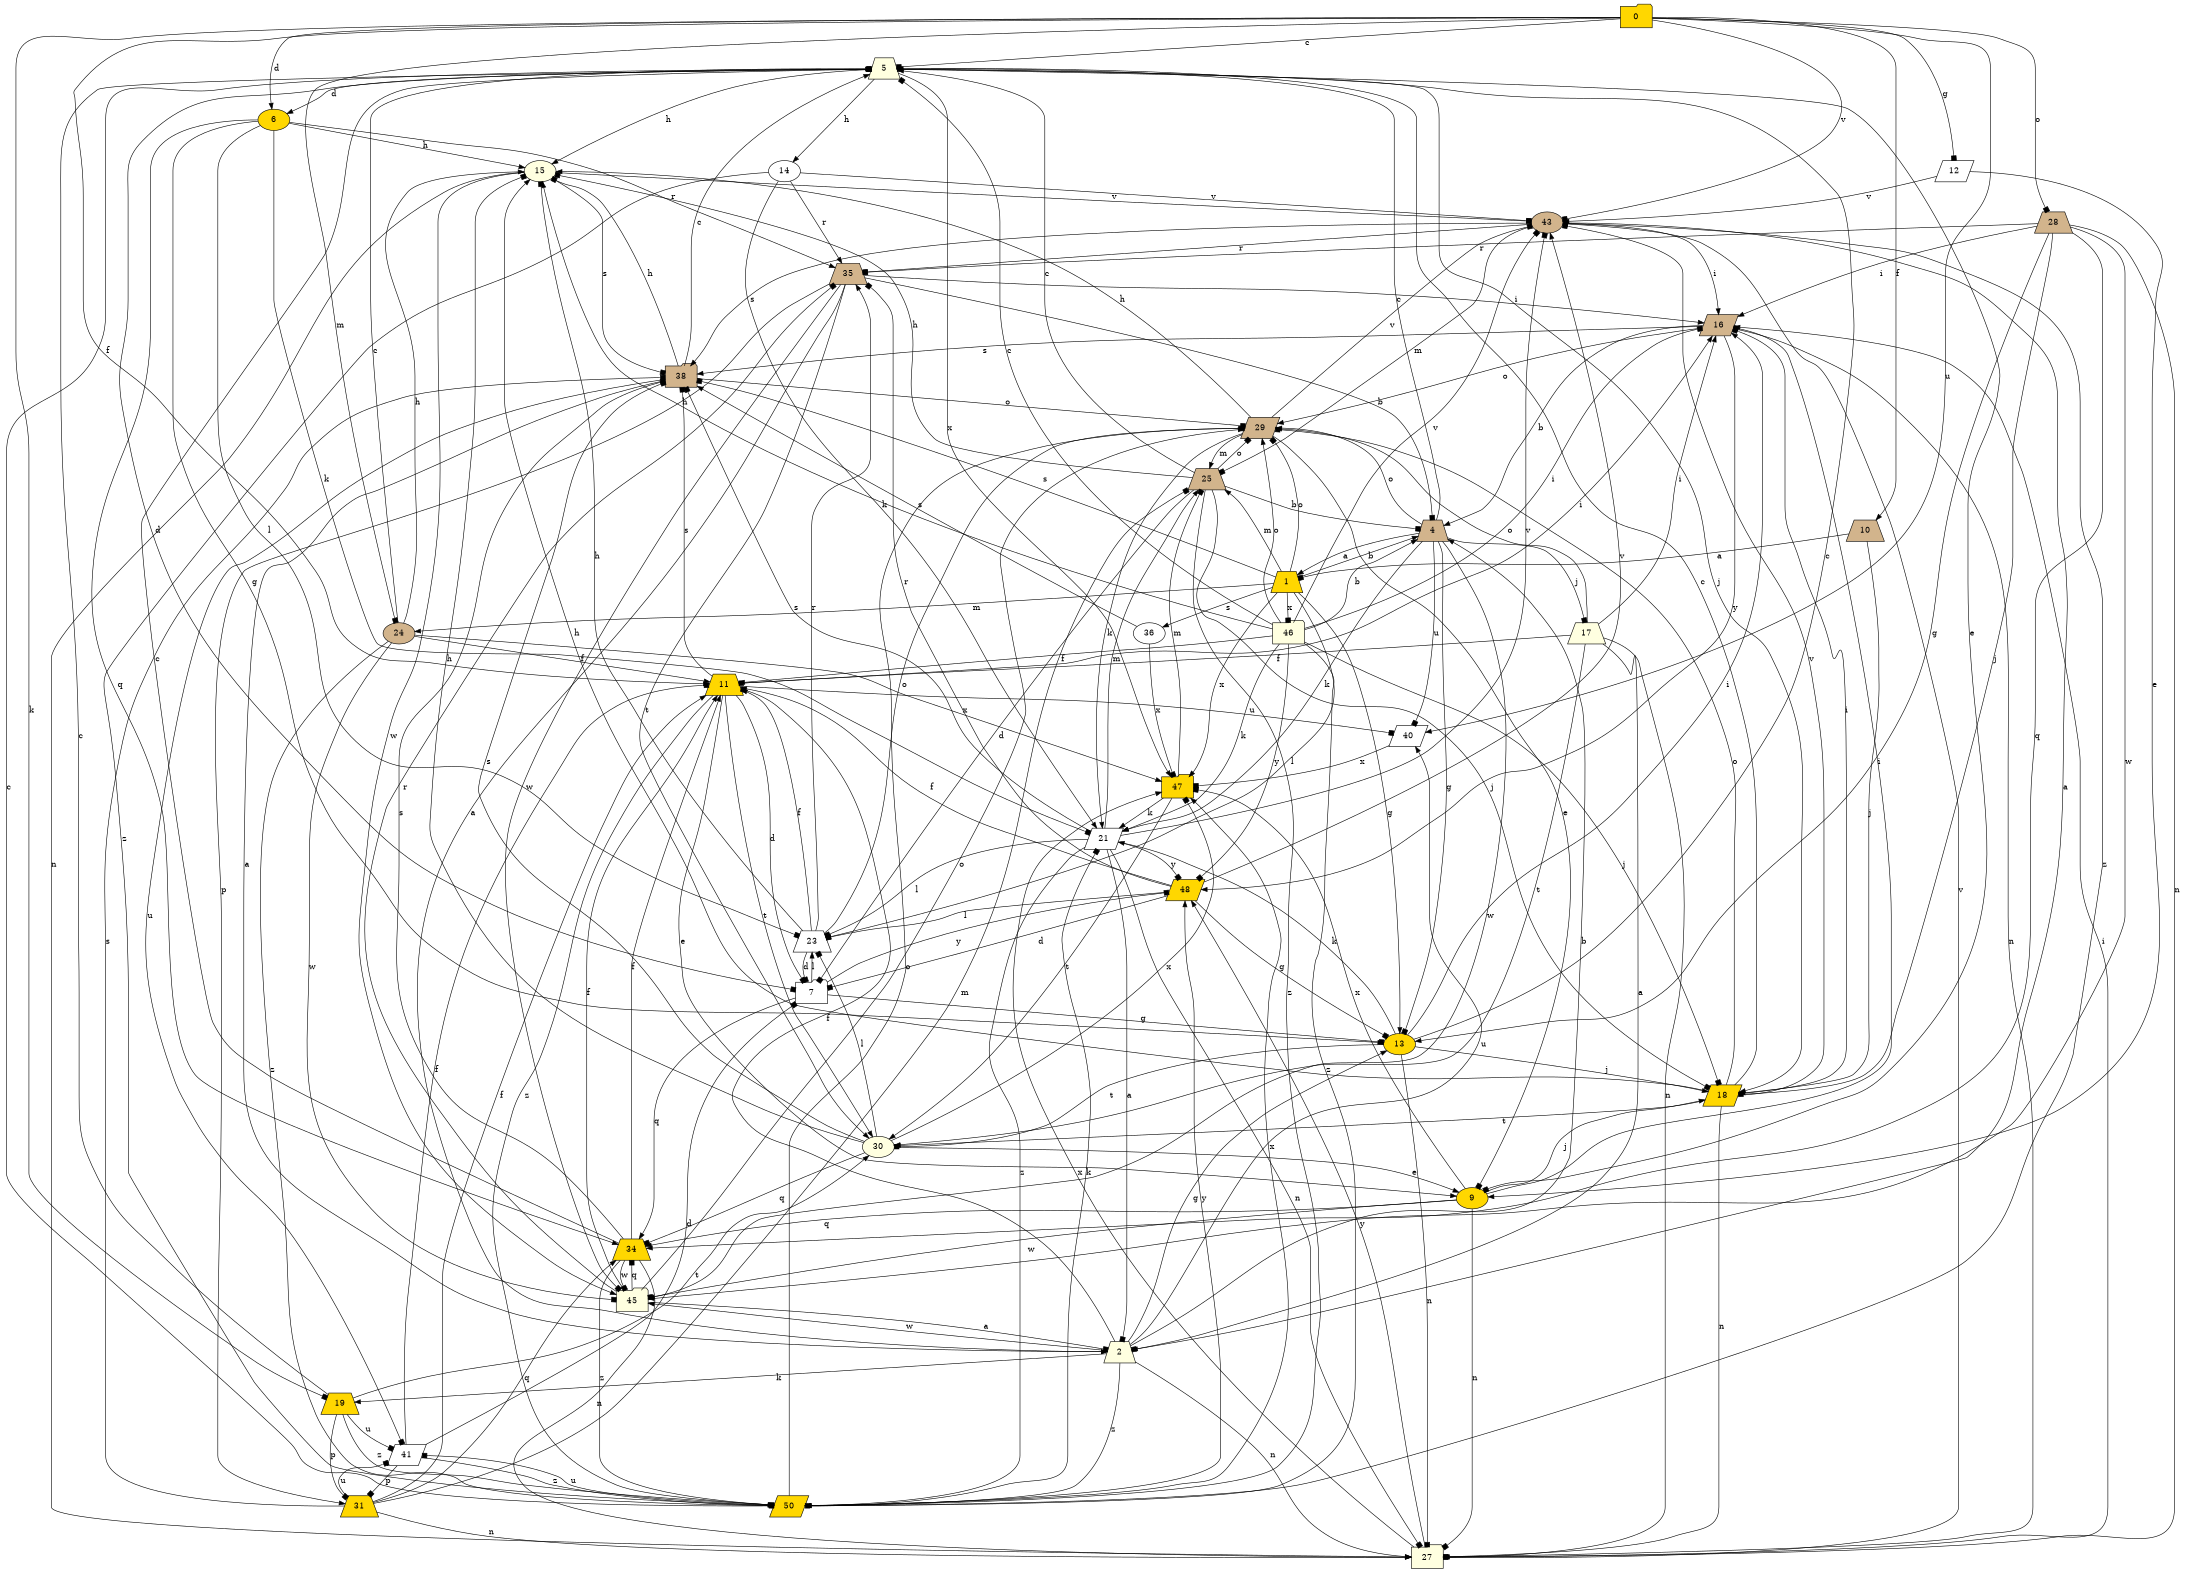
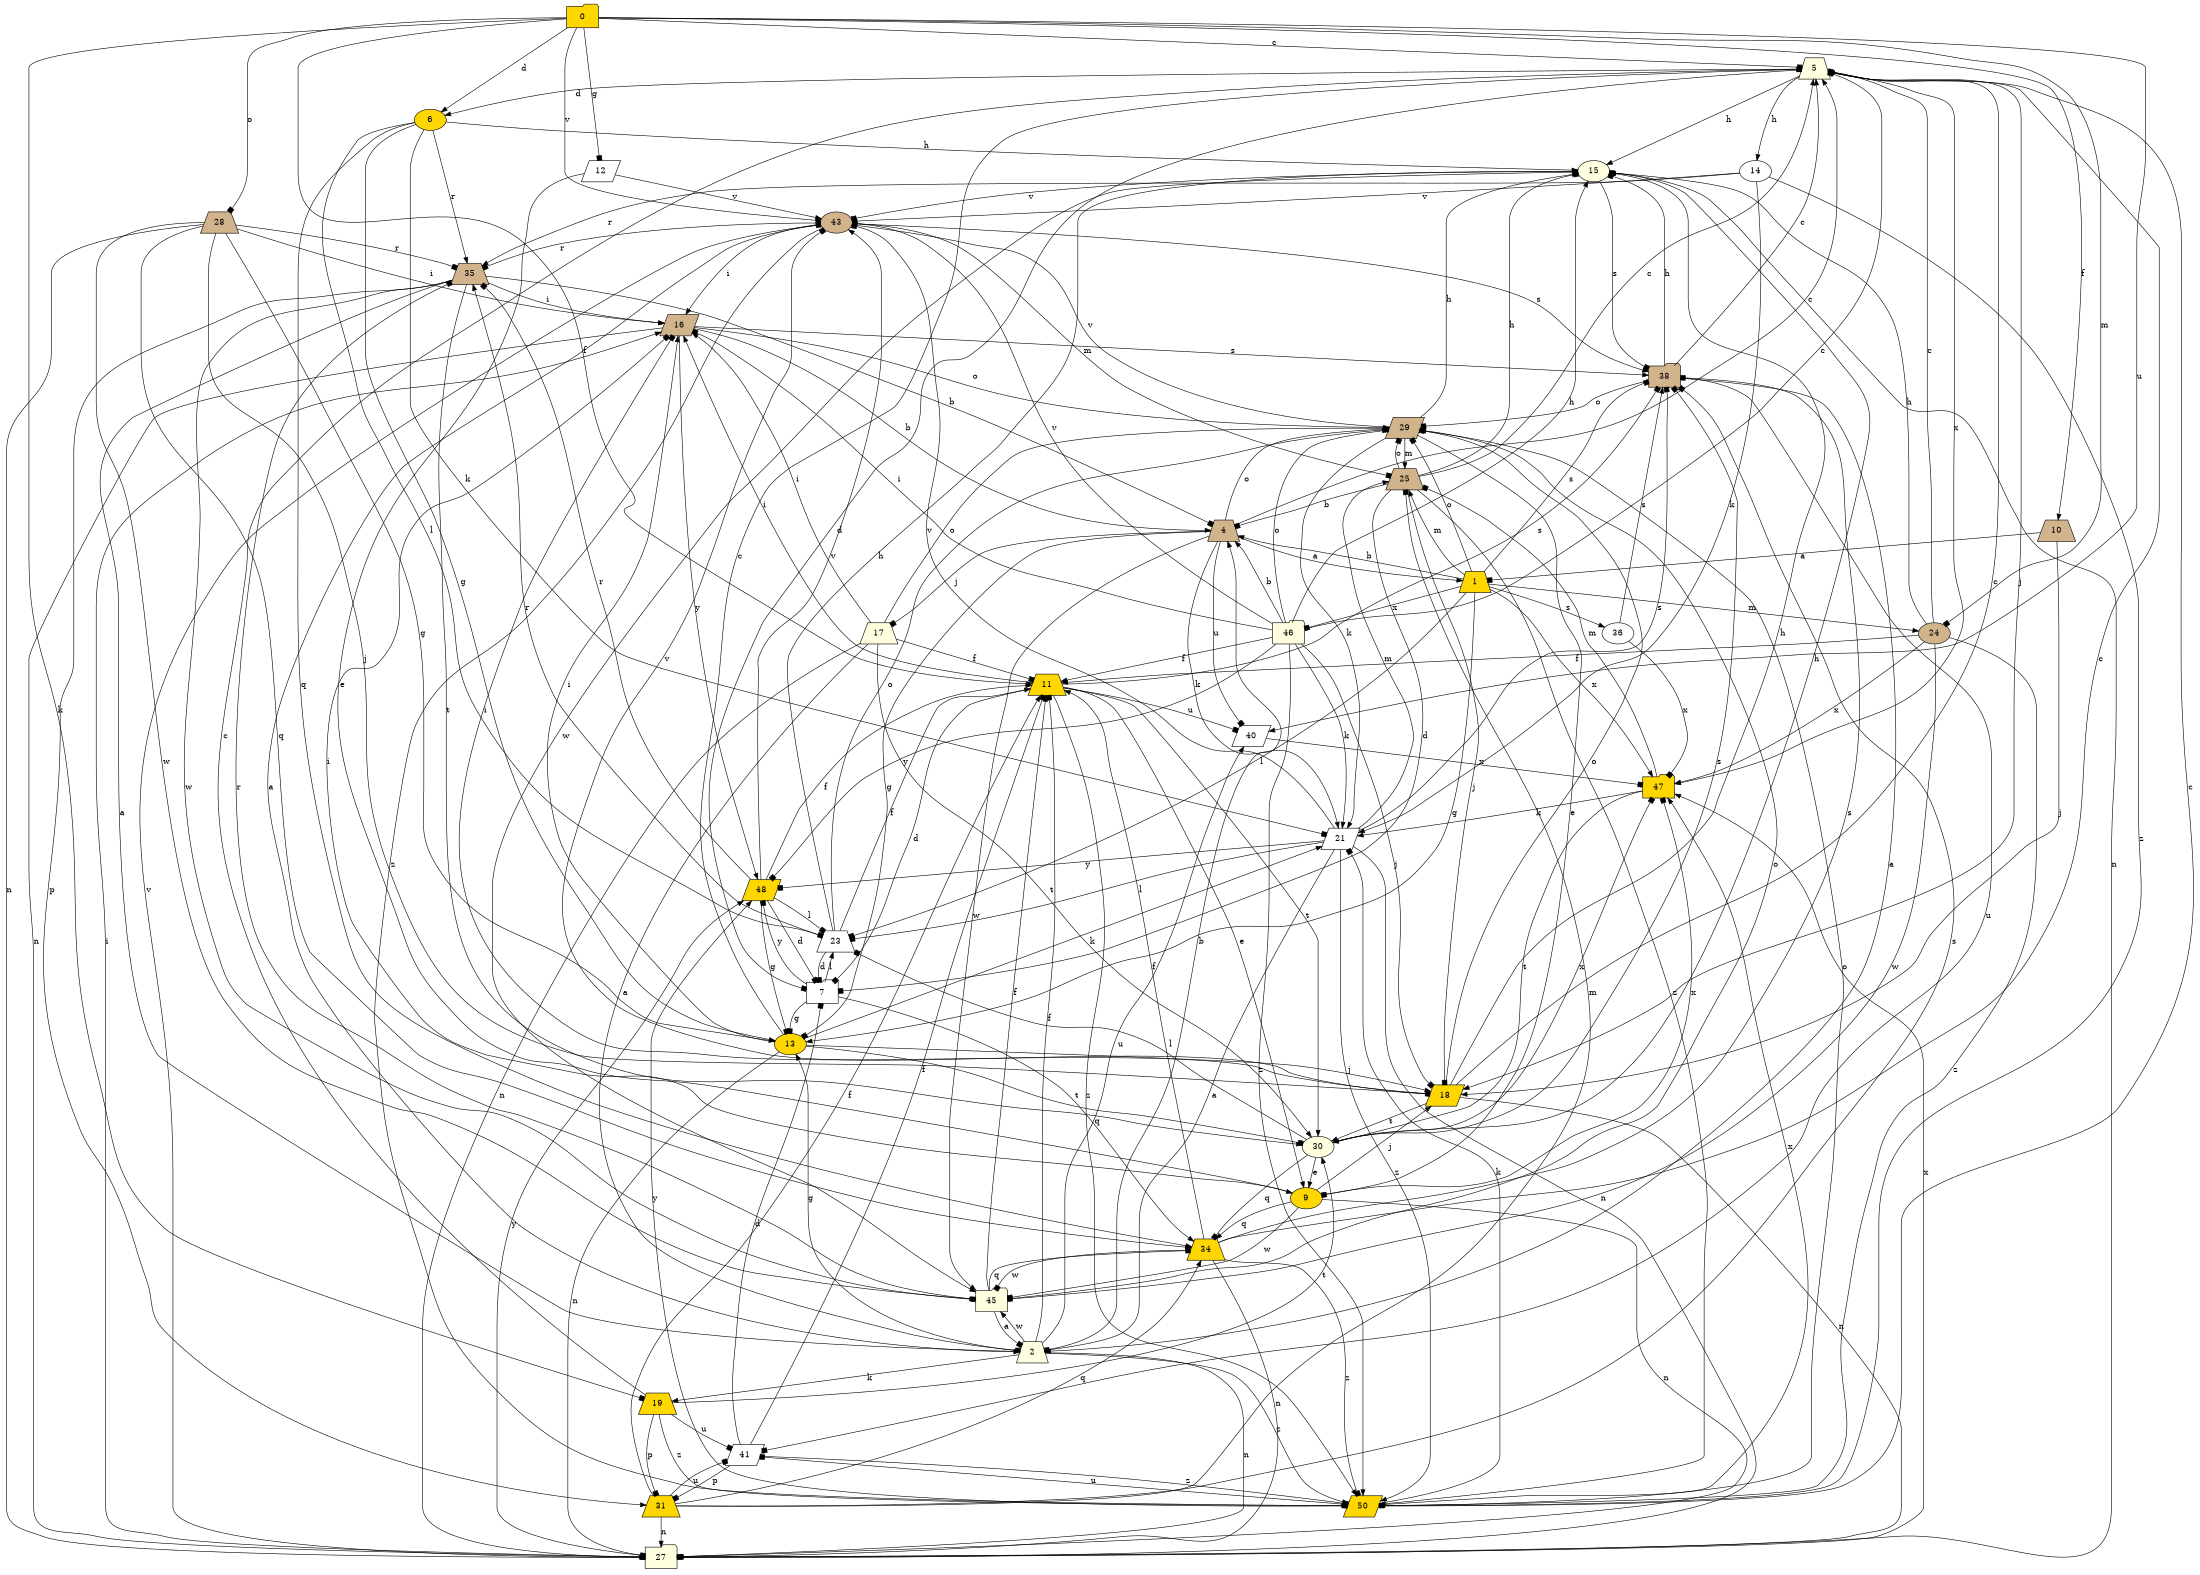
edge "5" -> "9": removed, label "e"
